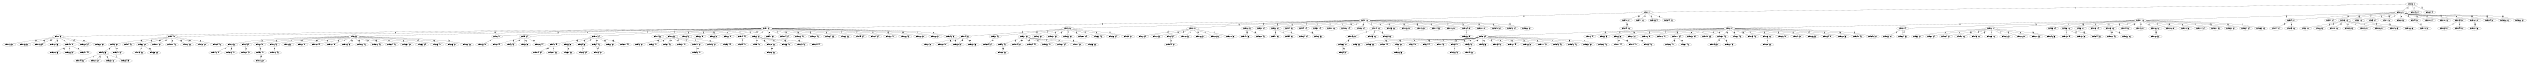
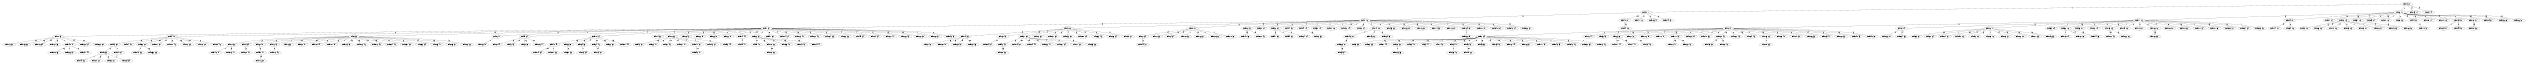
edge "nodo84 (34)" -- "nodo149 (31)": now "nodo61 (39)" -- "nodo149 (31)"
